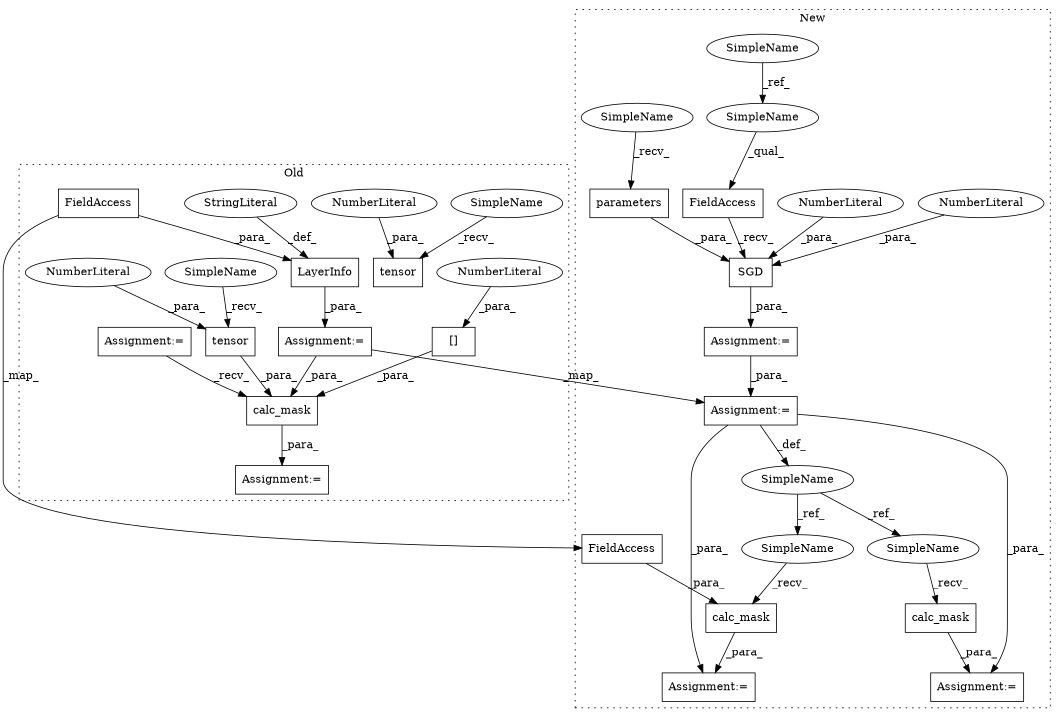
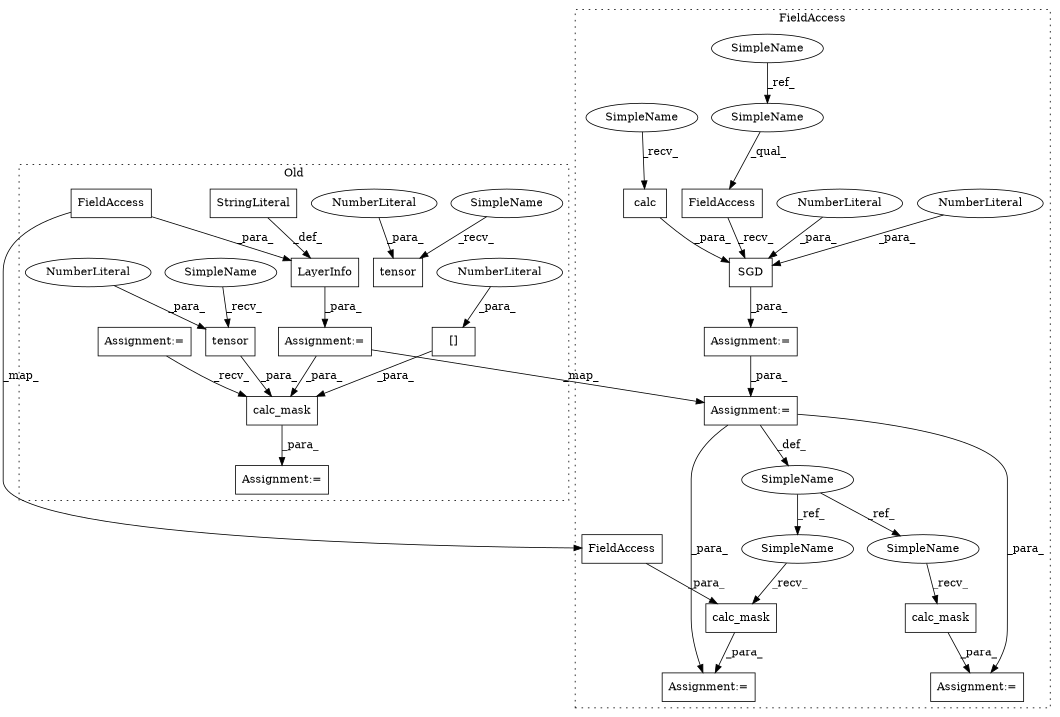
cluster "New": label "New" -> "FieldAccess"
node "StringLiteral": shape ellipse -> box
node "parameters": label "parameters" -> "calc"
